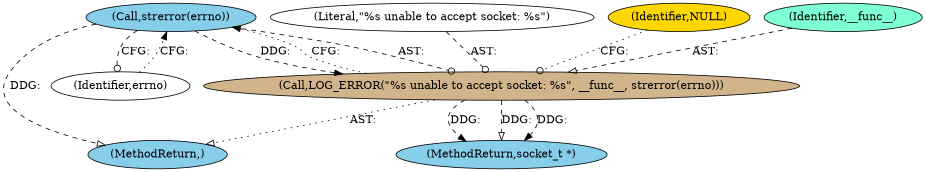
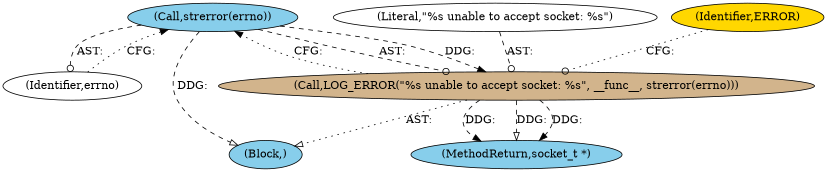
node "(Identifier,NULL)": label "(Identifier,NULL)" -> "(Identifier,ERROR)"
node "(Identifier,__func__)": removed
edge "(Call,strerror(errno))" -> "(Identifier,errno)": label "CFG: " -> "AST: "
node "(MethodReturn,)": label "(MethodReturn,)" -> "(Block,)"
